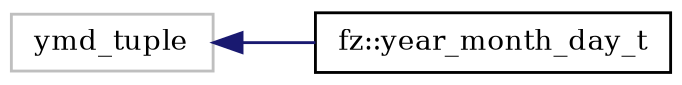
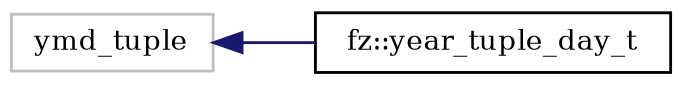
node "fz::year_month_day_t": label "fz::year_month_day_t" -> "fz::year_tuple_day_t"
